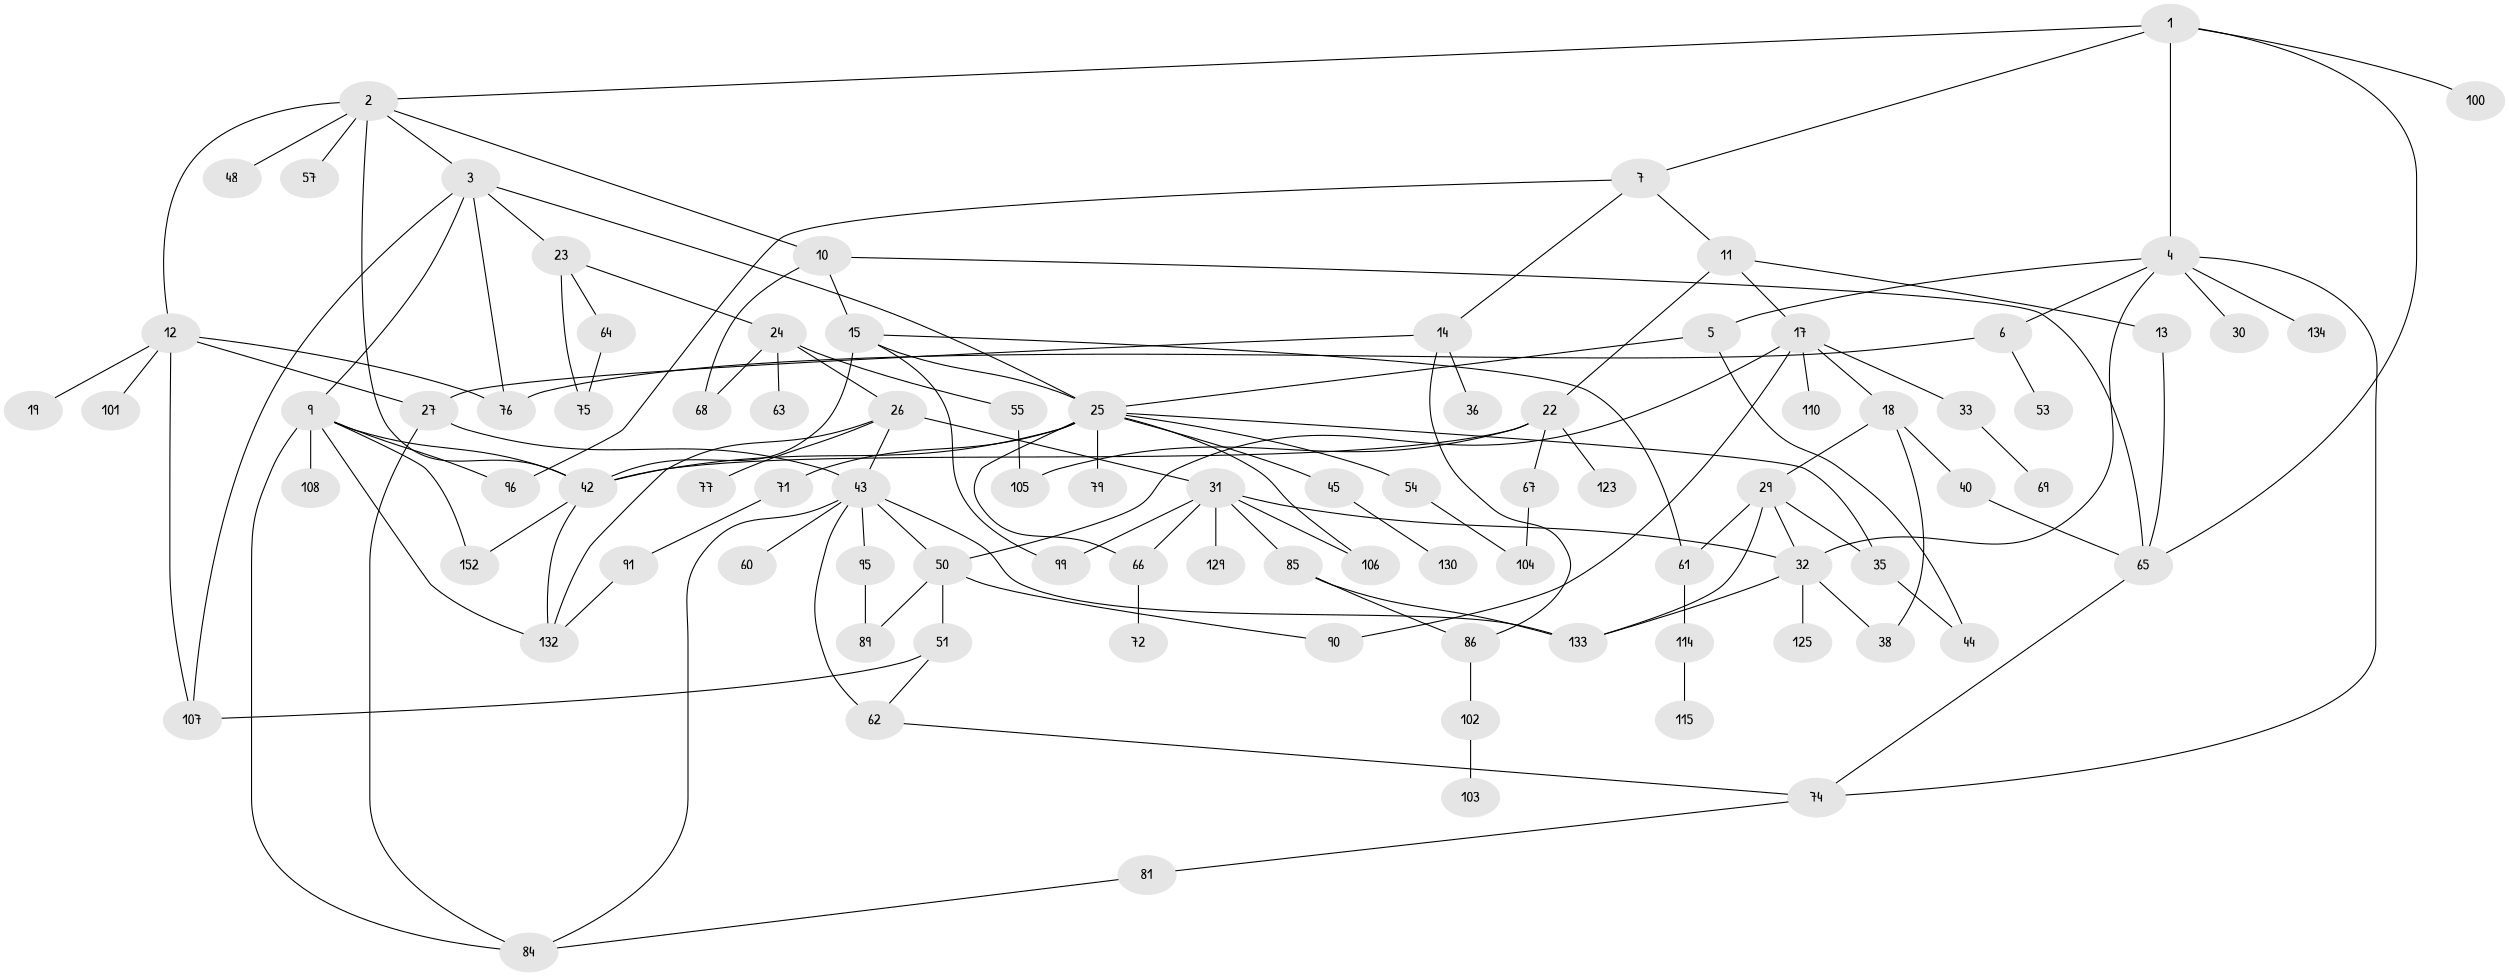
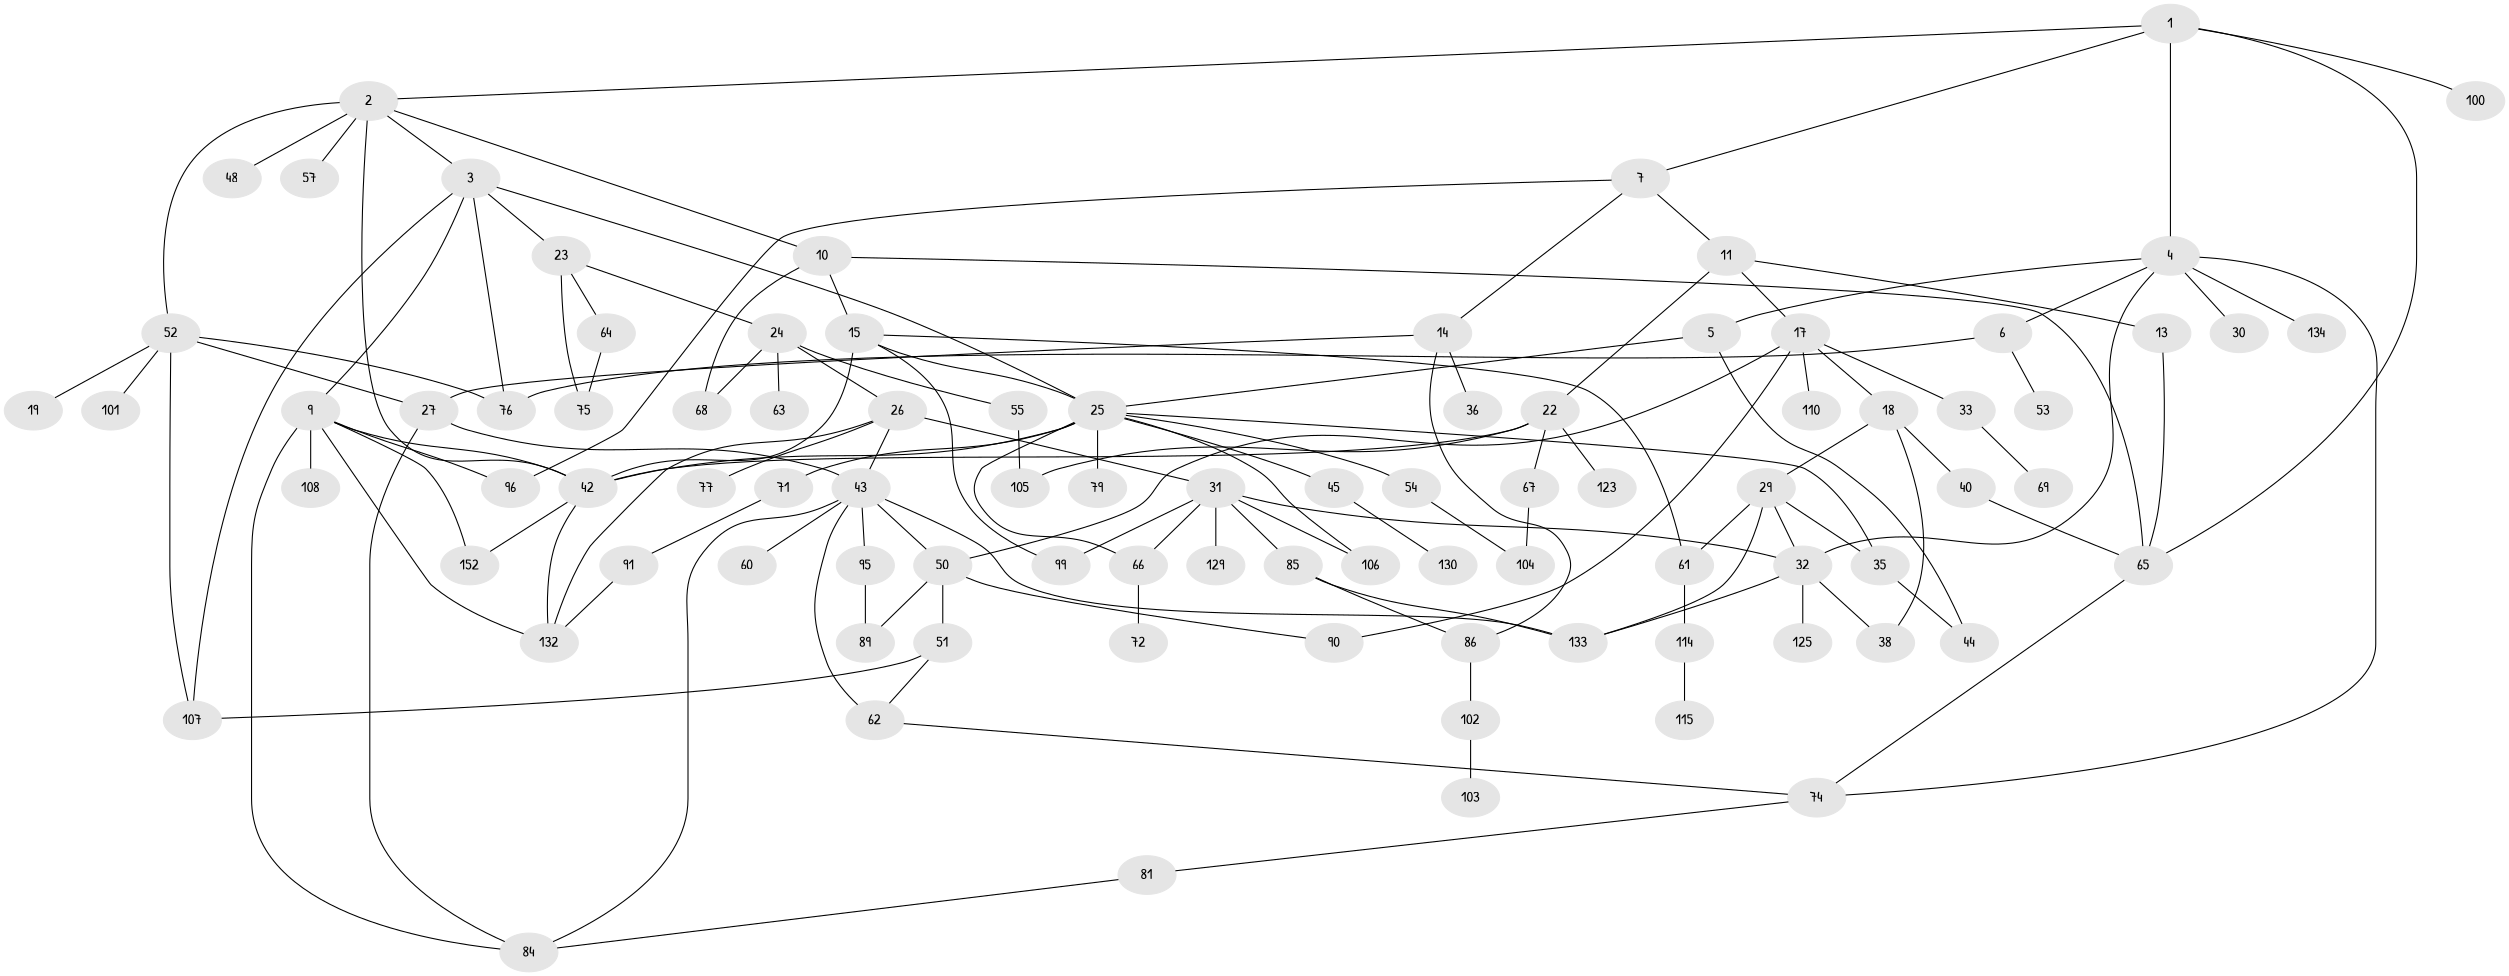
node "12": label "12" -> "52"
